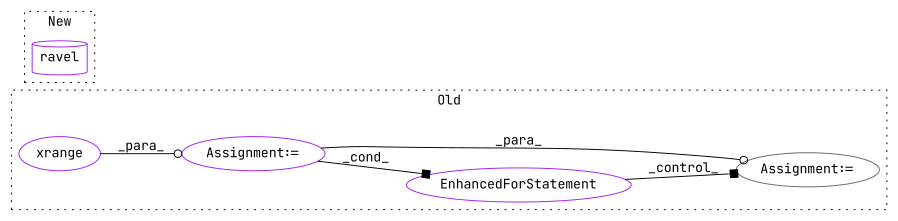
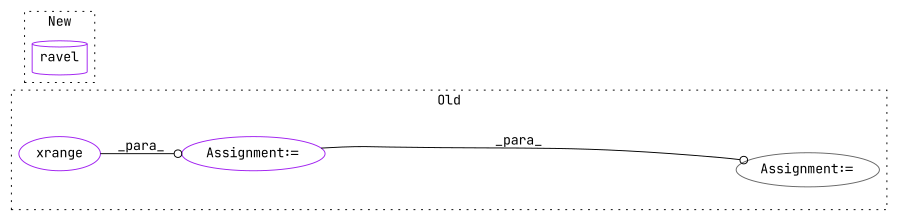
node "EnhancedForStatement": removed
